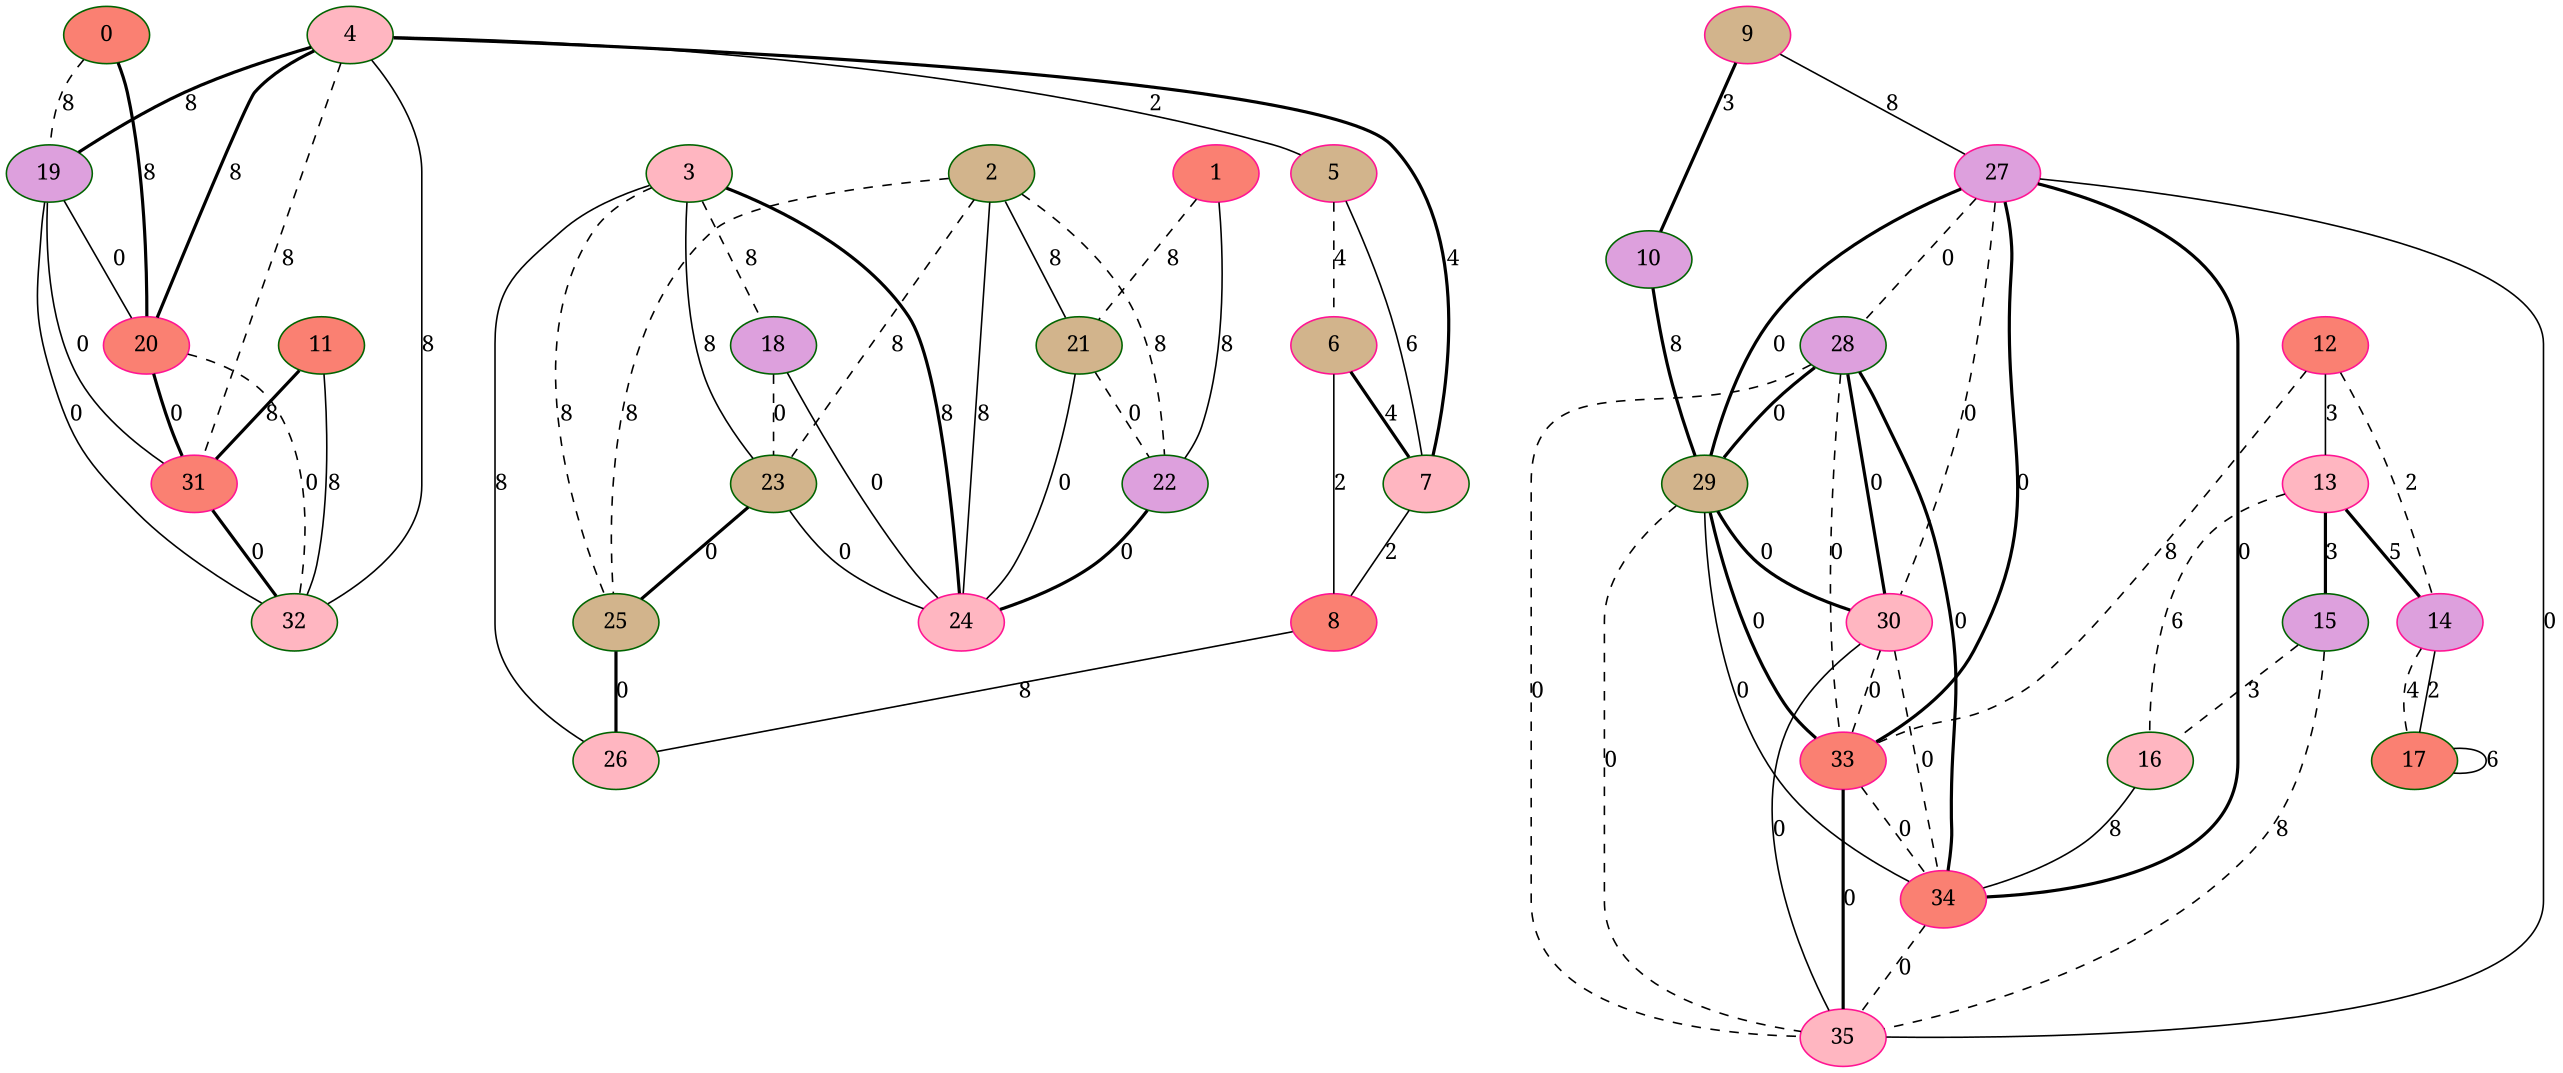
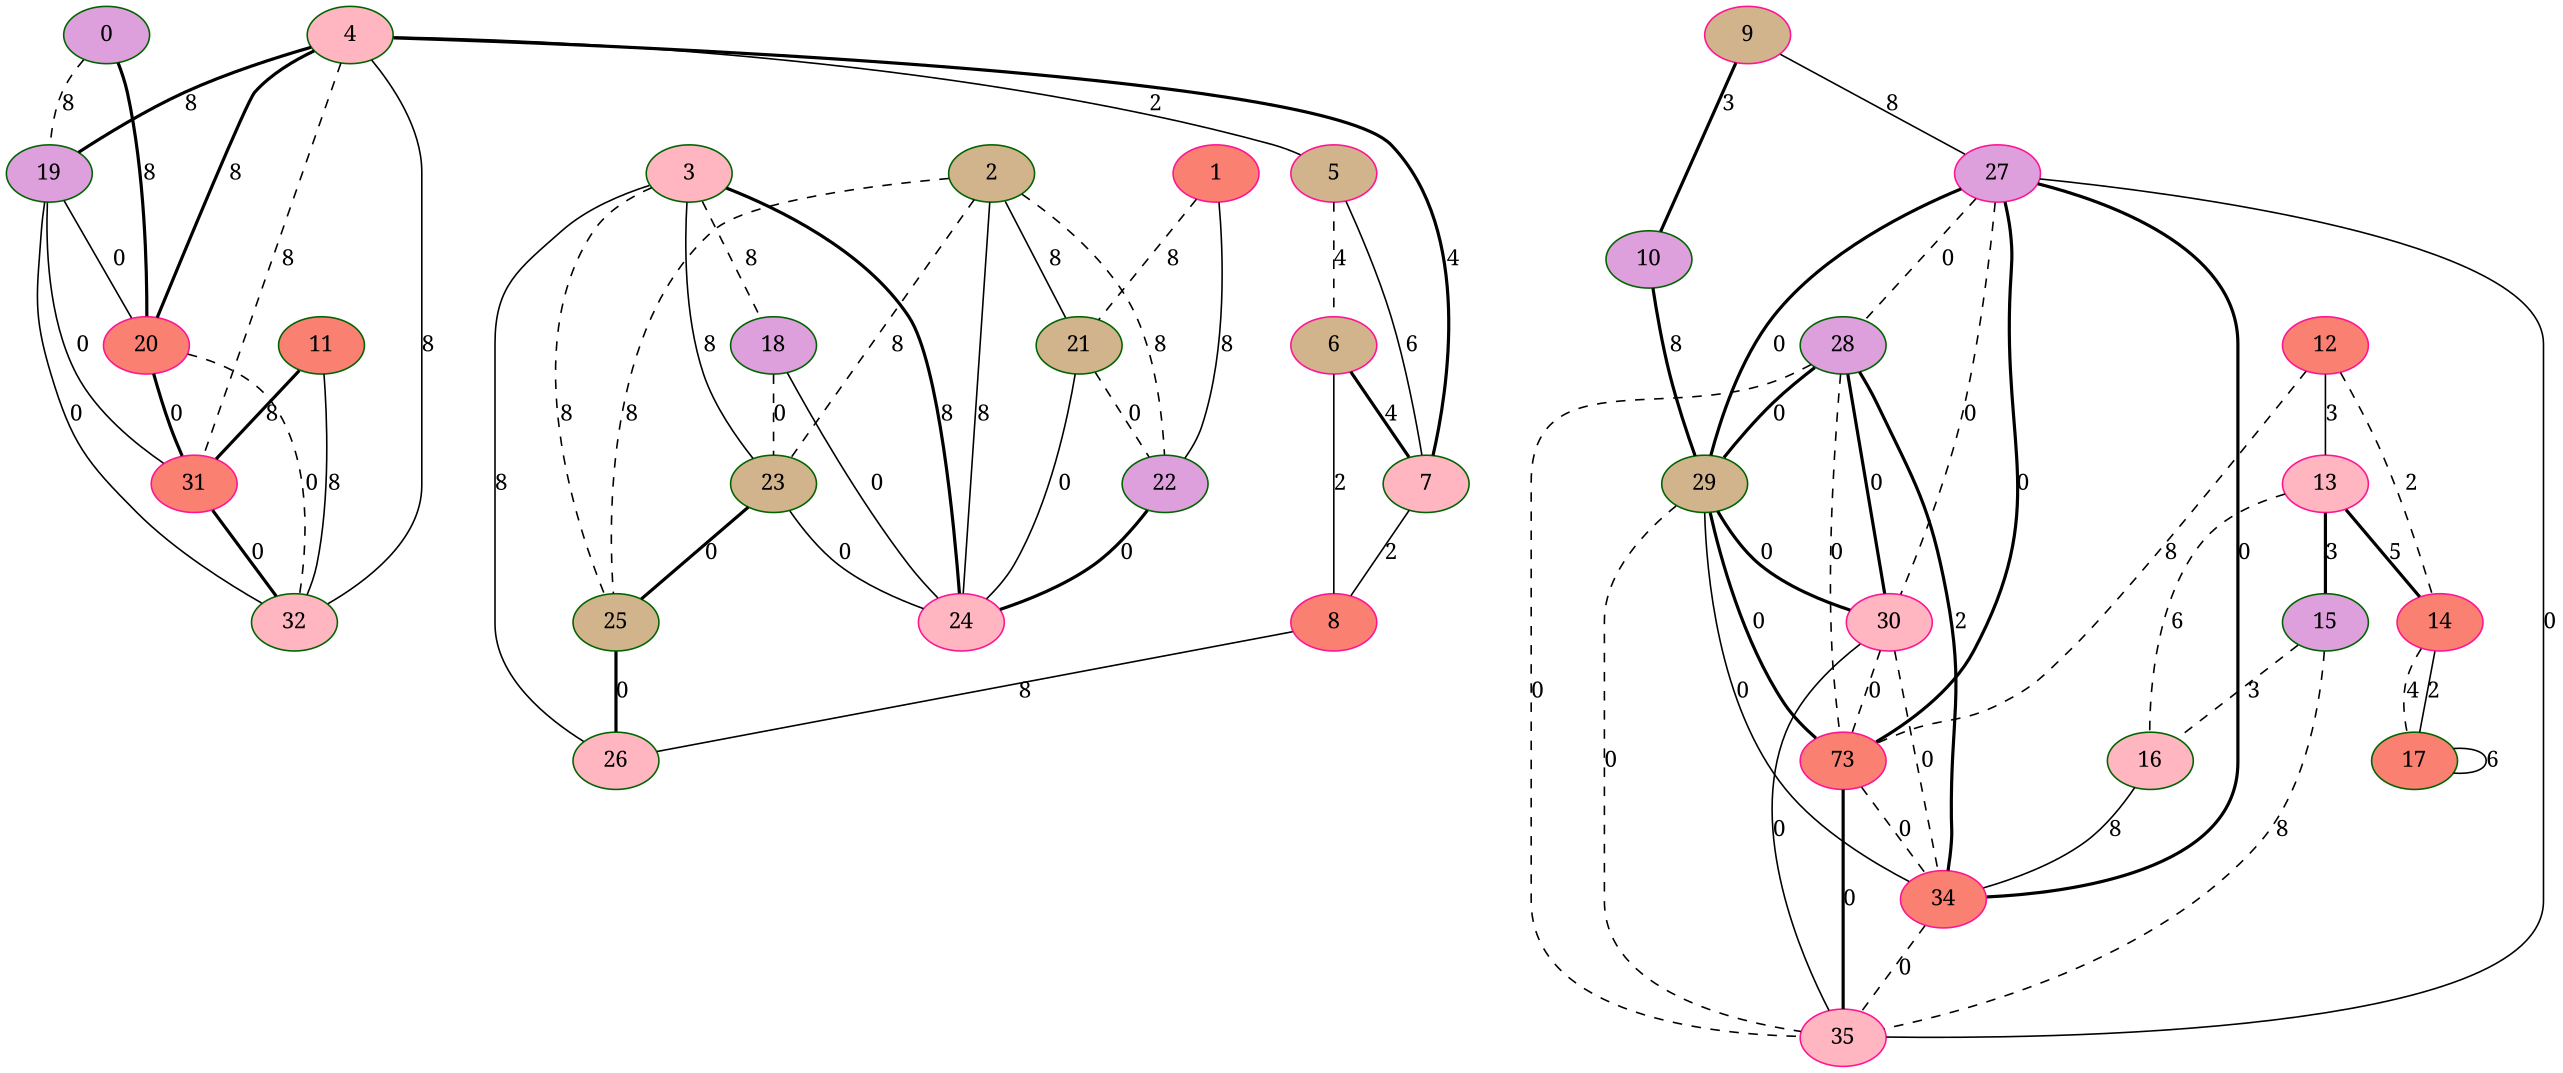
node "0": fillcolor salmon -> plum
edge "28" -- "34": label "0" -> "2"
node "14": fillcolor plum -> salmon
node "33": label "33" -> "73"
